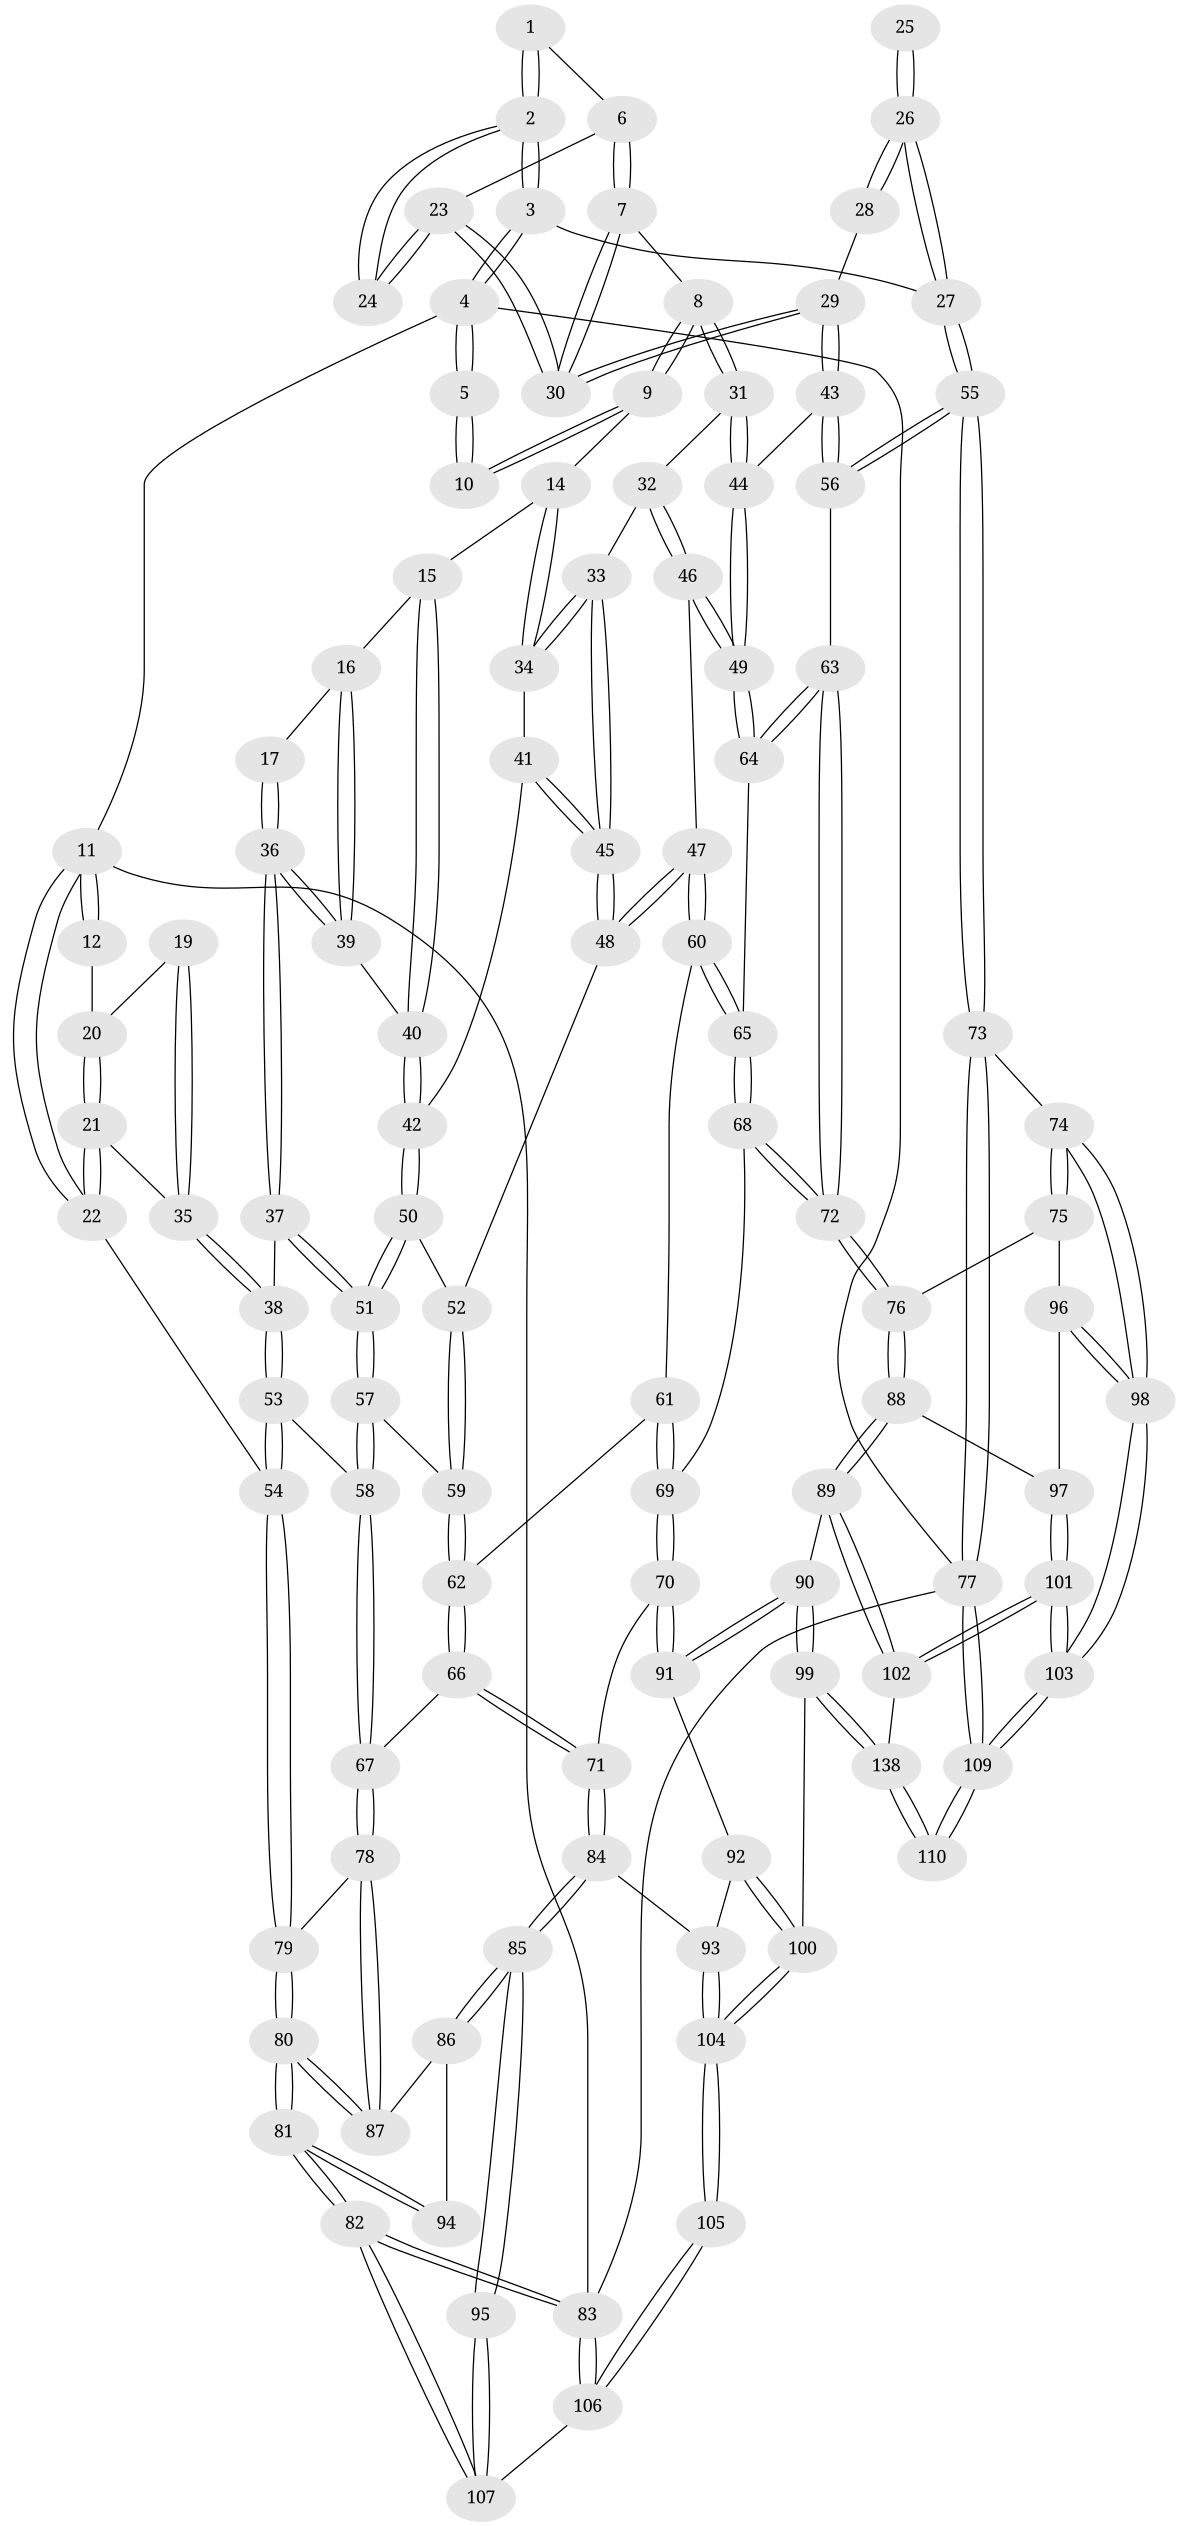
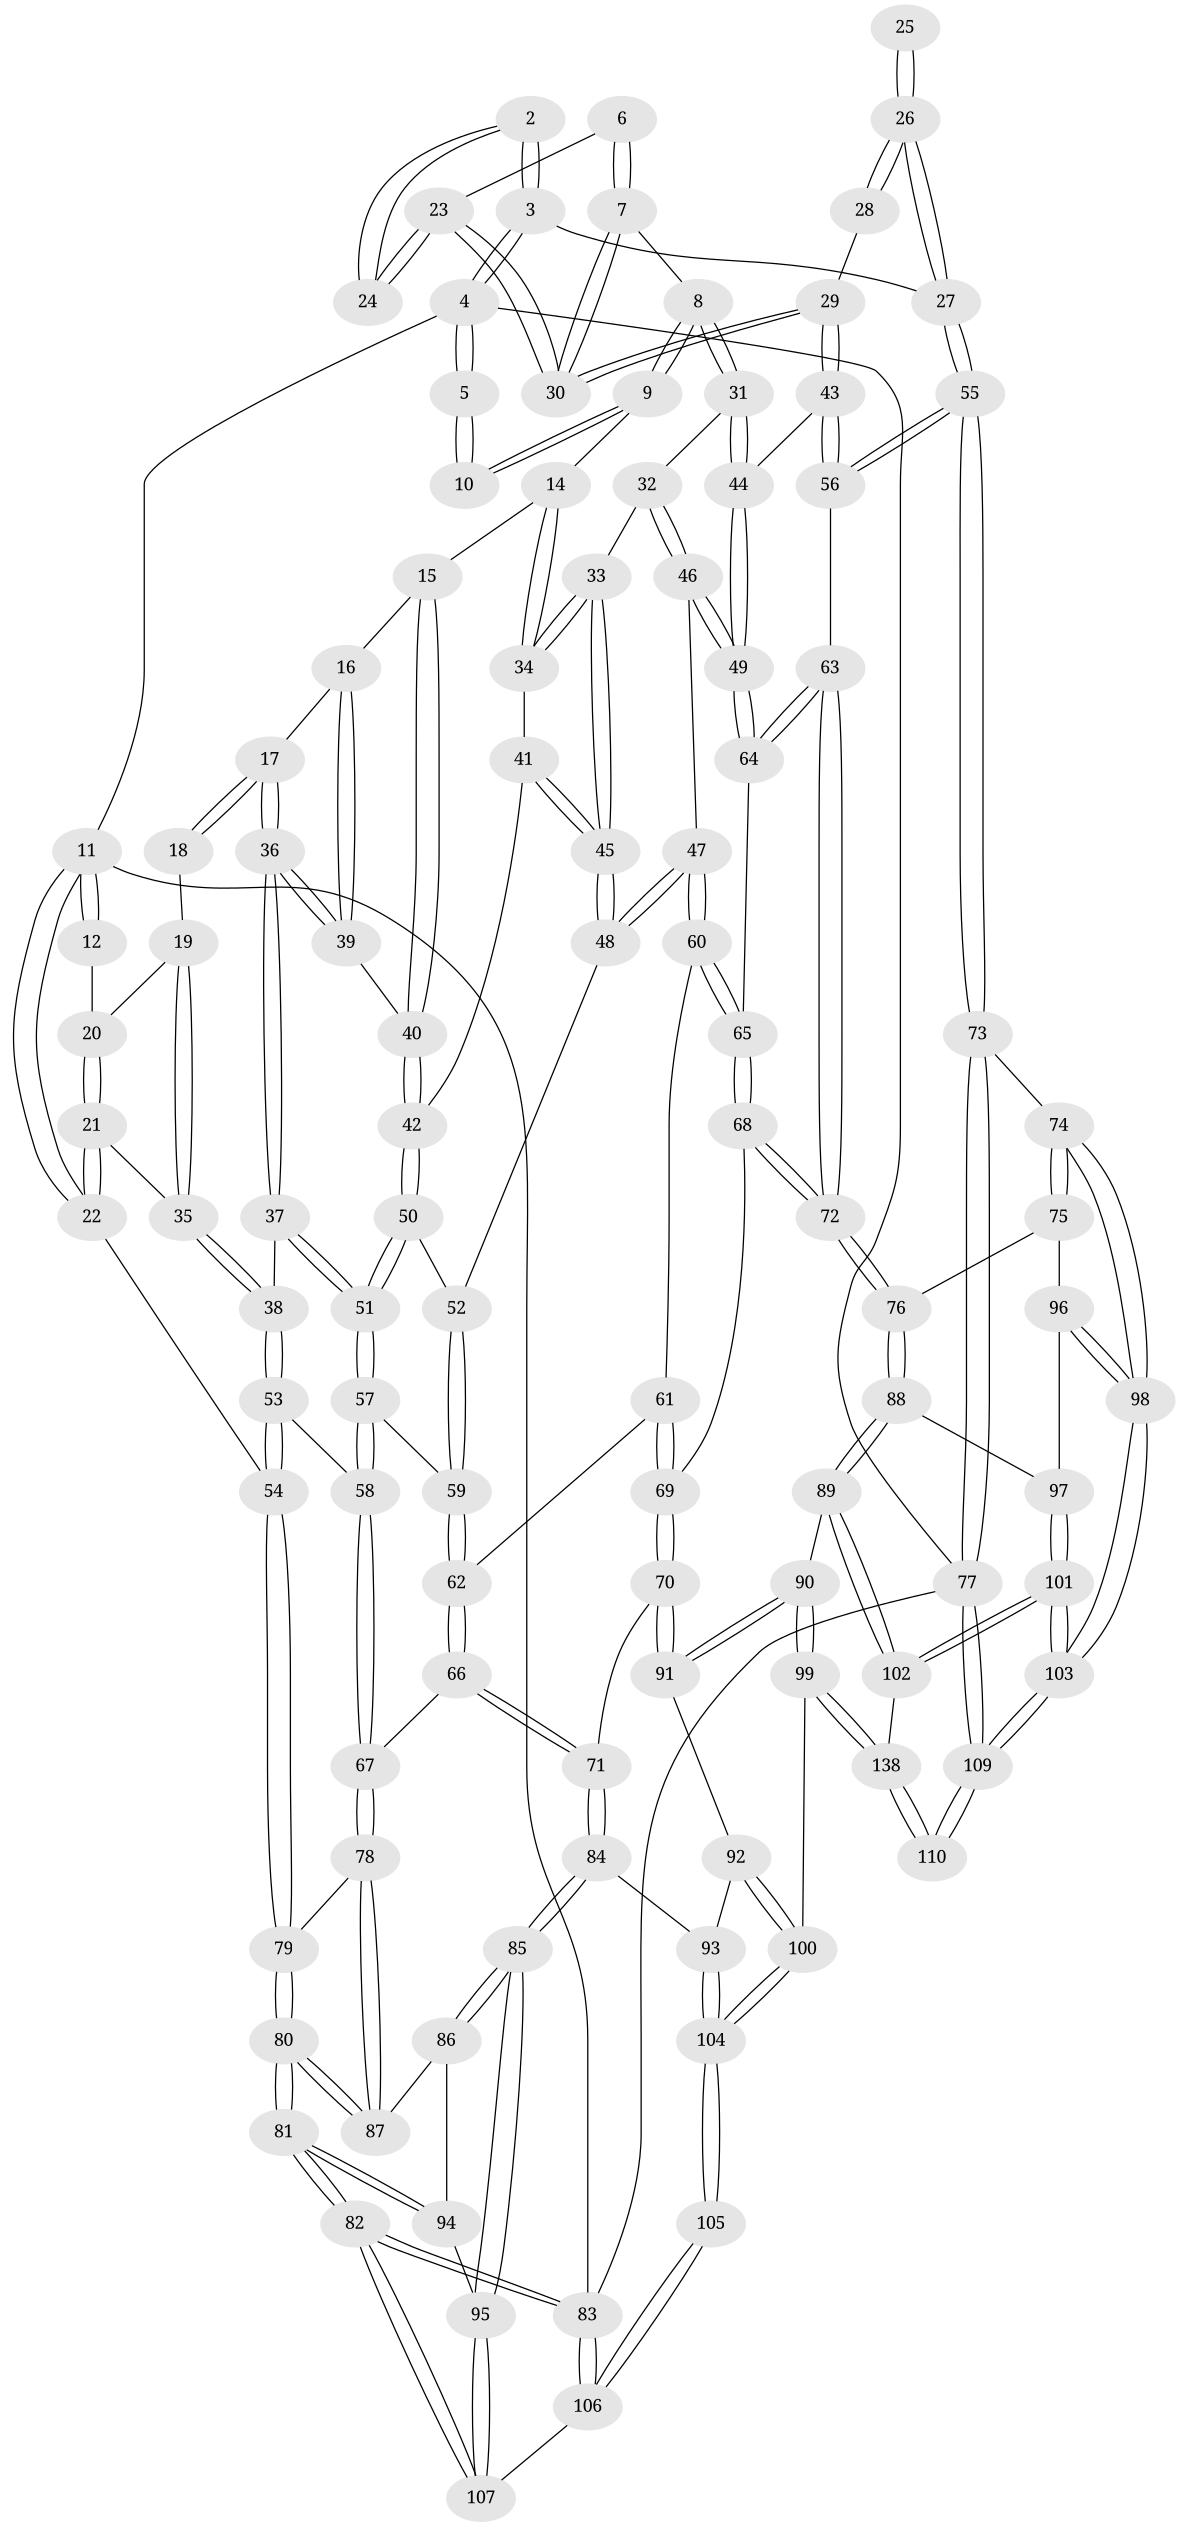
node "1": removed
node "18": added
edge "94" -- "95": added
